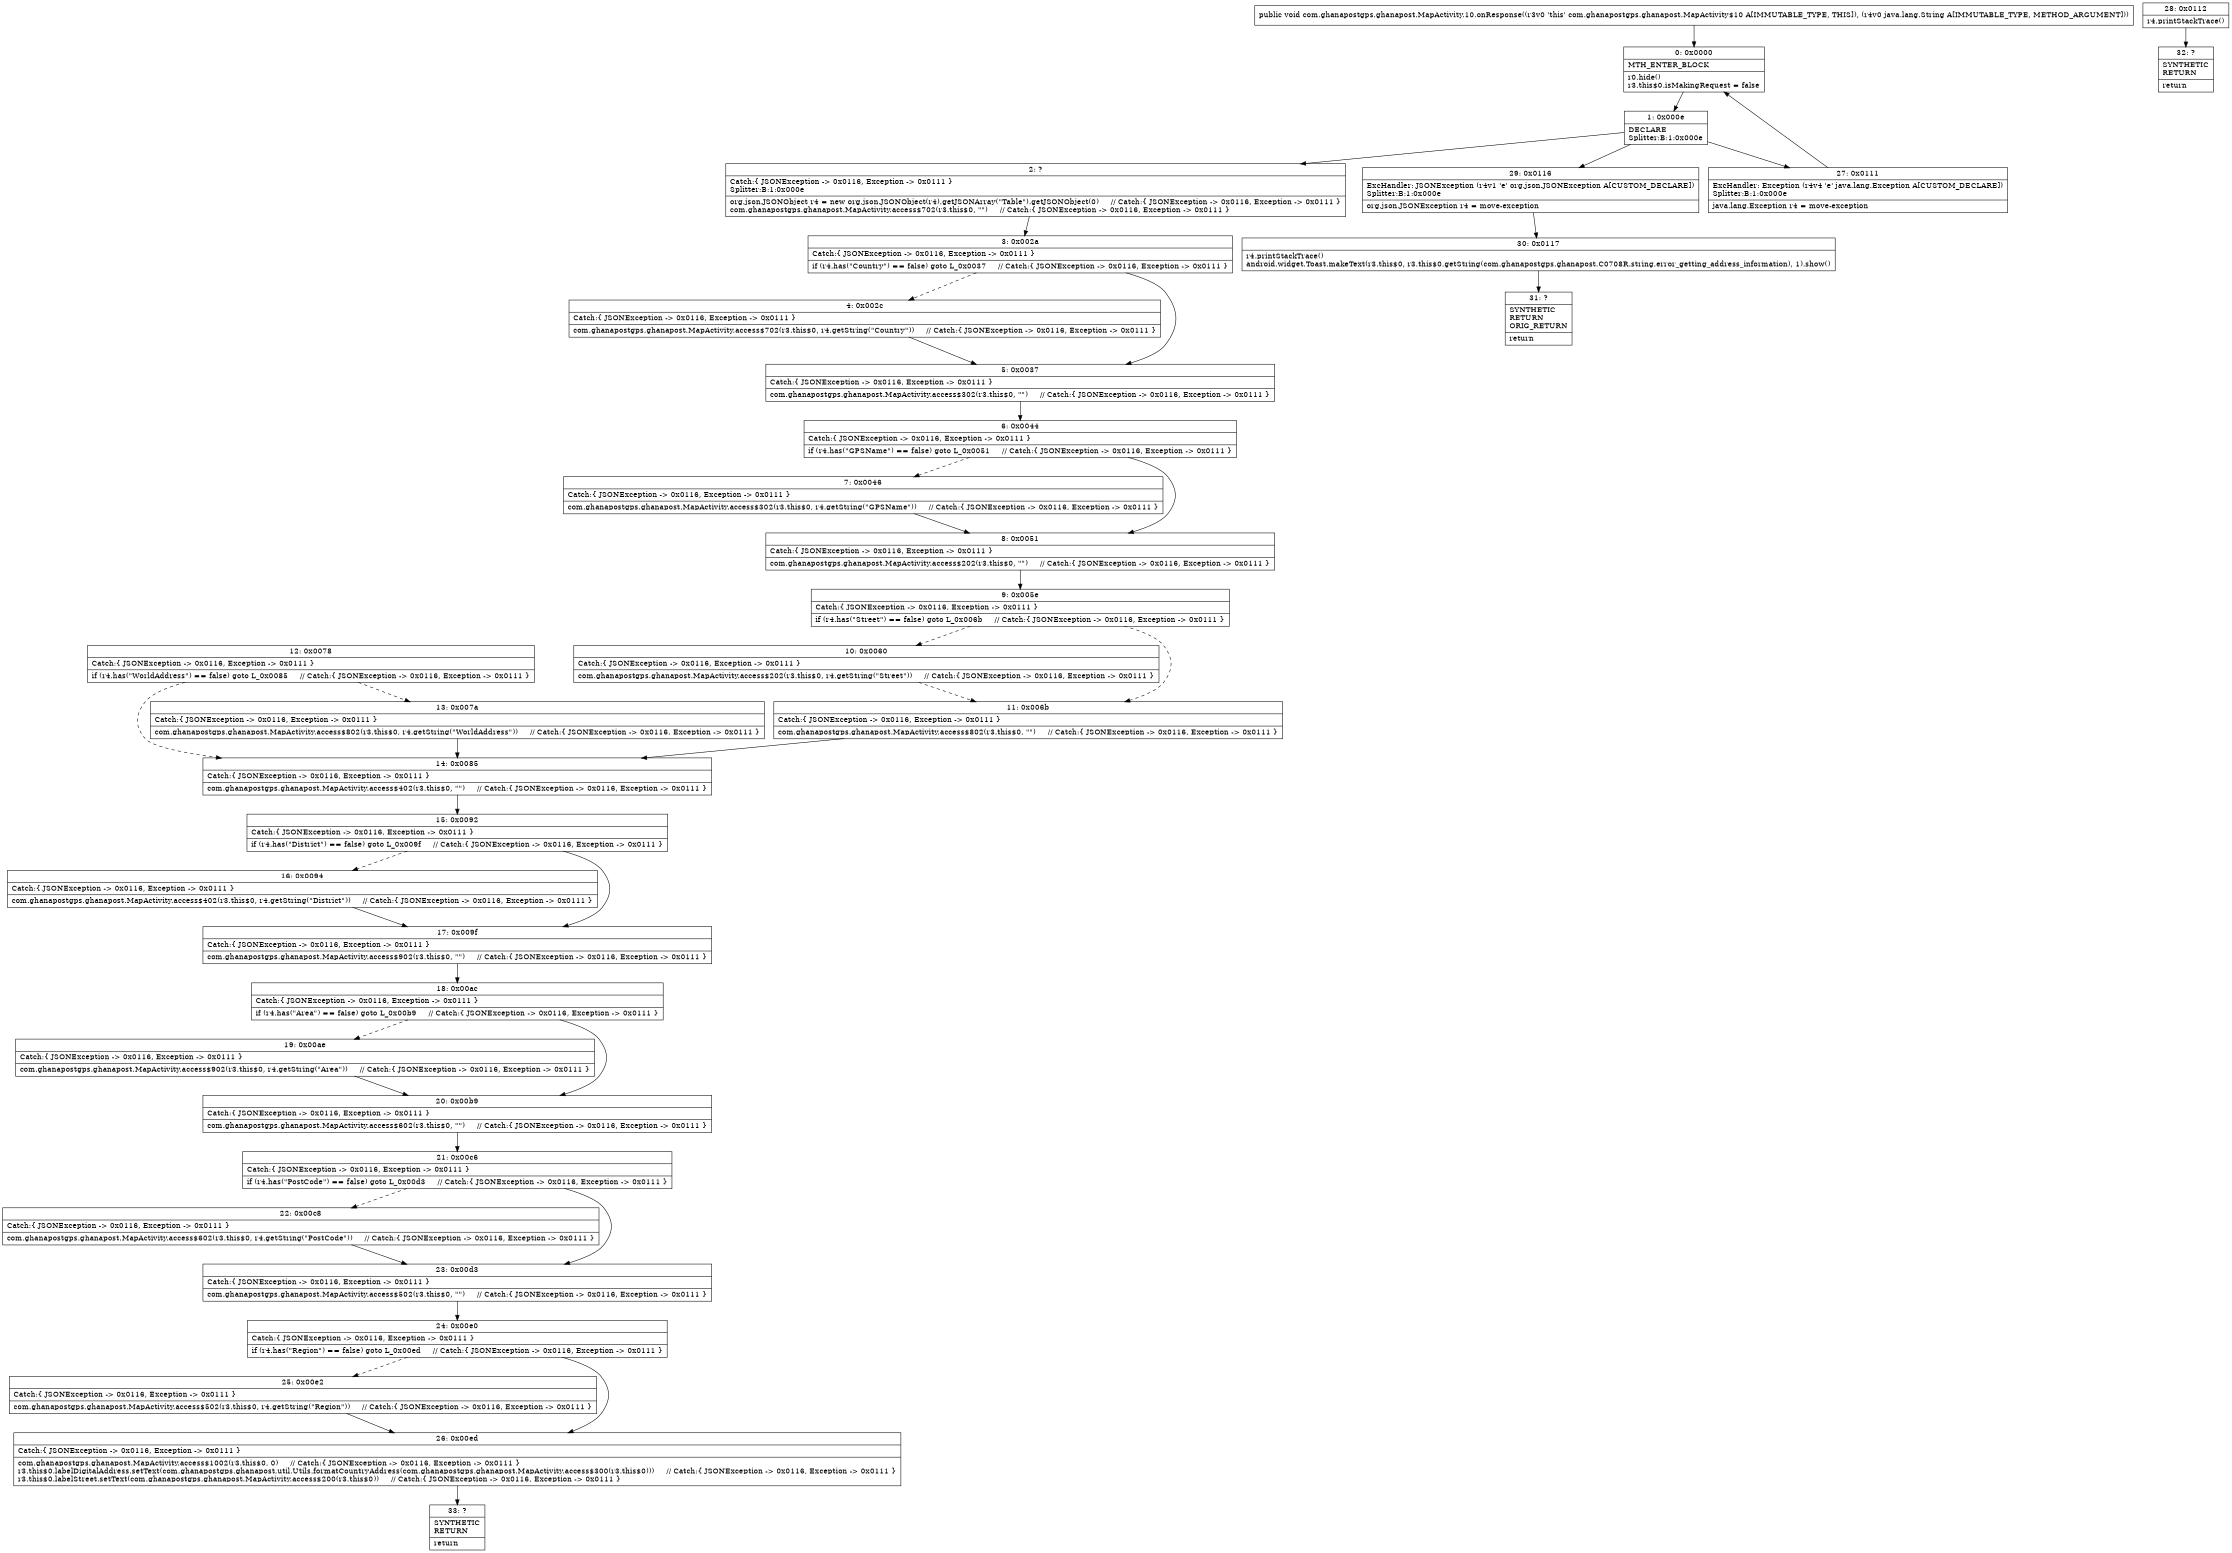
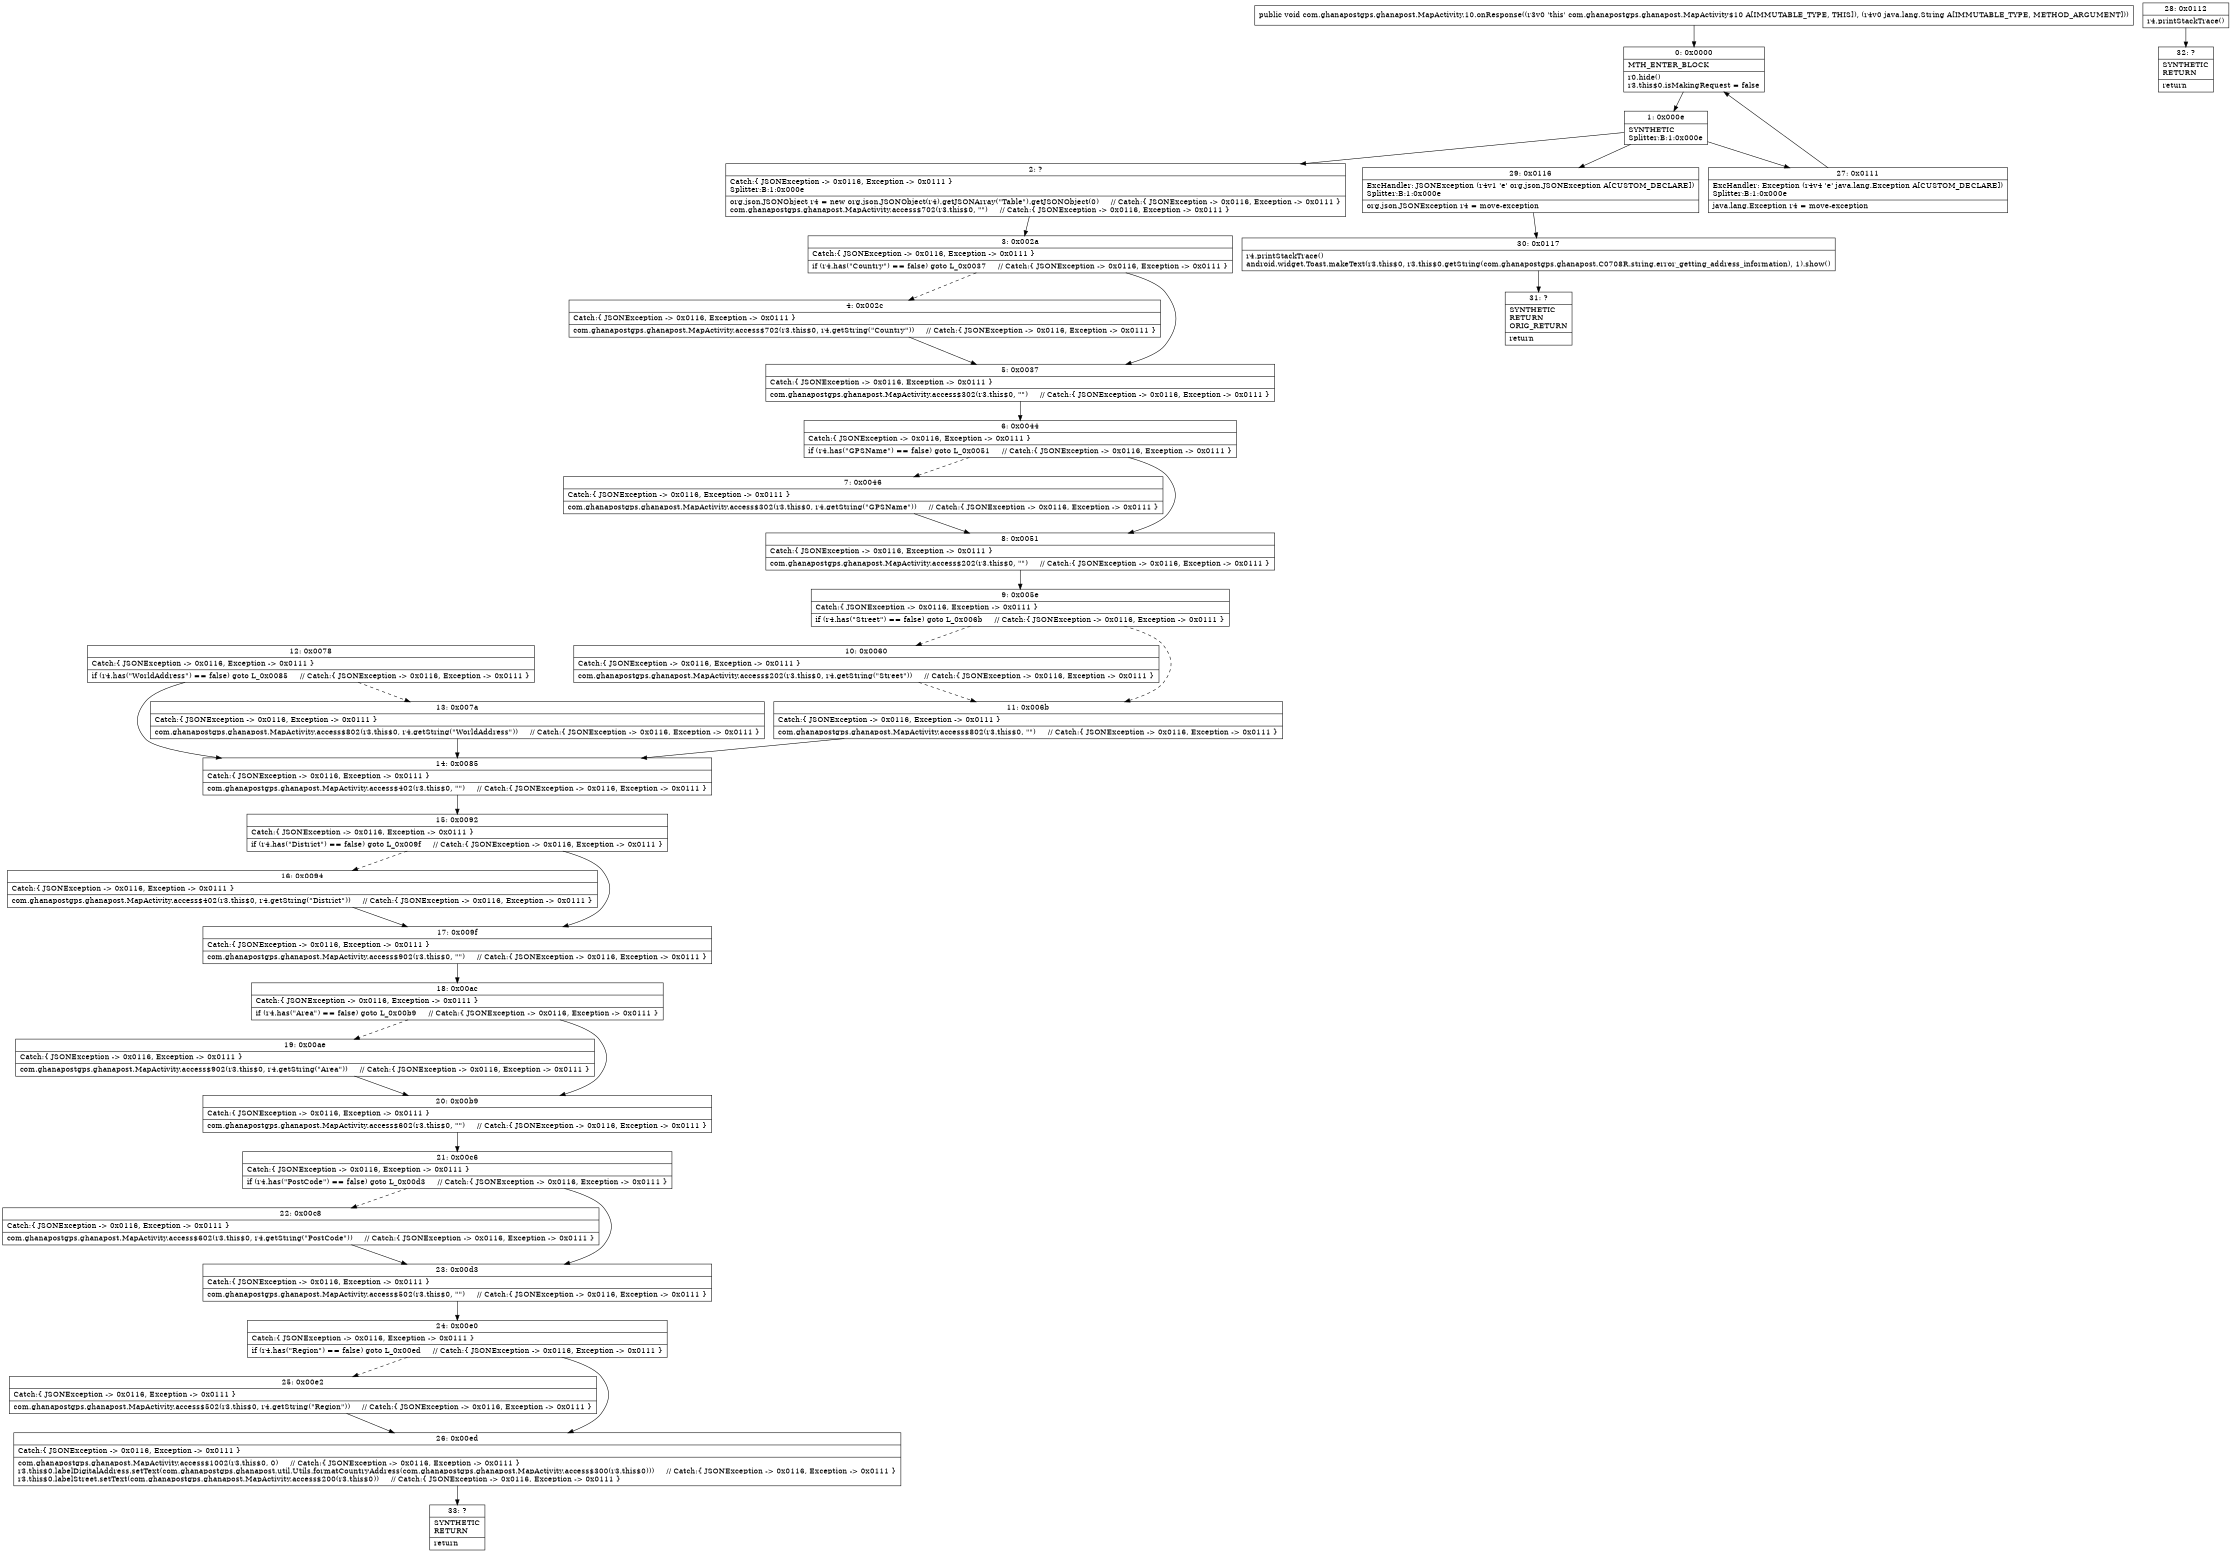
node "1: 0x000e": text "DECLARE" -> "SYNTHETIC"
edge "12: 0x0078" -> "14: 0x0085": style dashed -> solid
